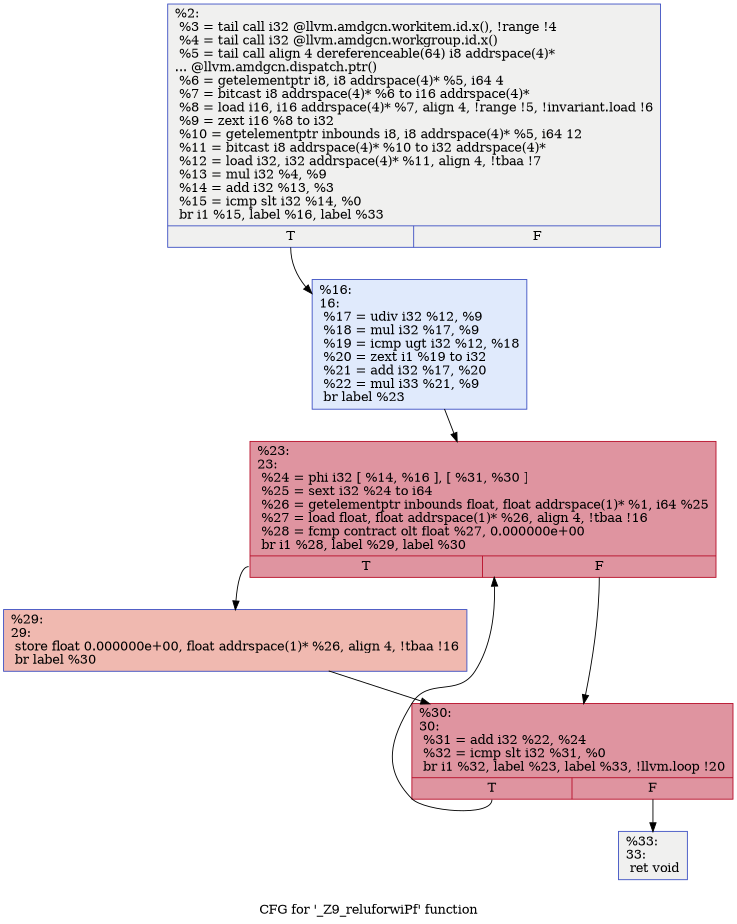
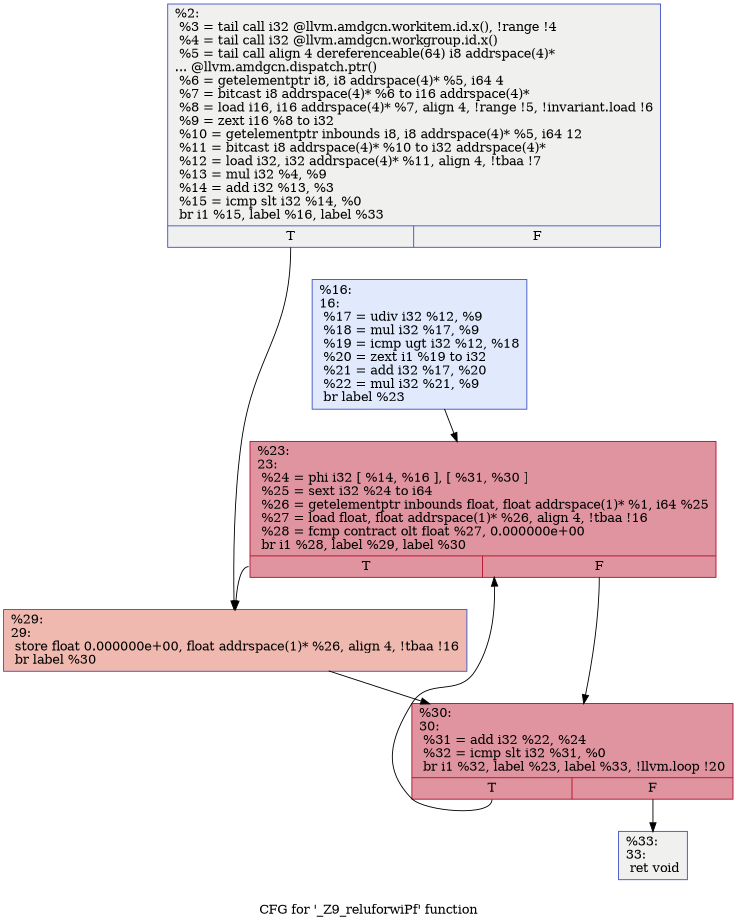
edge "%2:" -> "%16:": now "%2:" -> "%29:"
node "%16:": text "%22 = mul i33 %21, %9" -> "%22 = mul i32 %21, %9"
